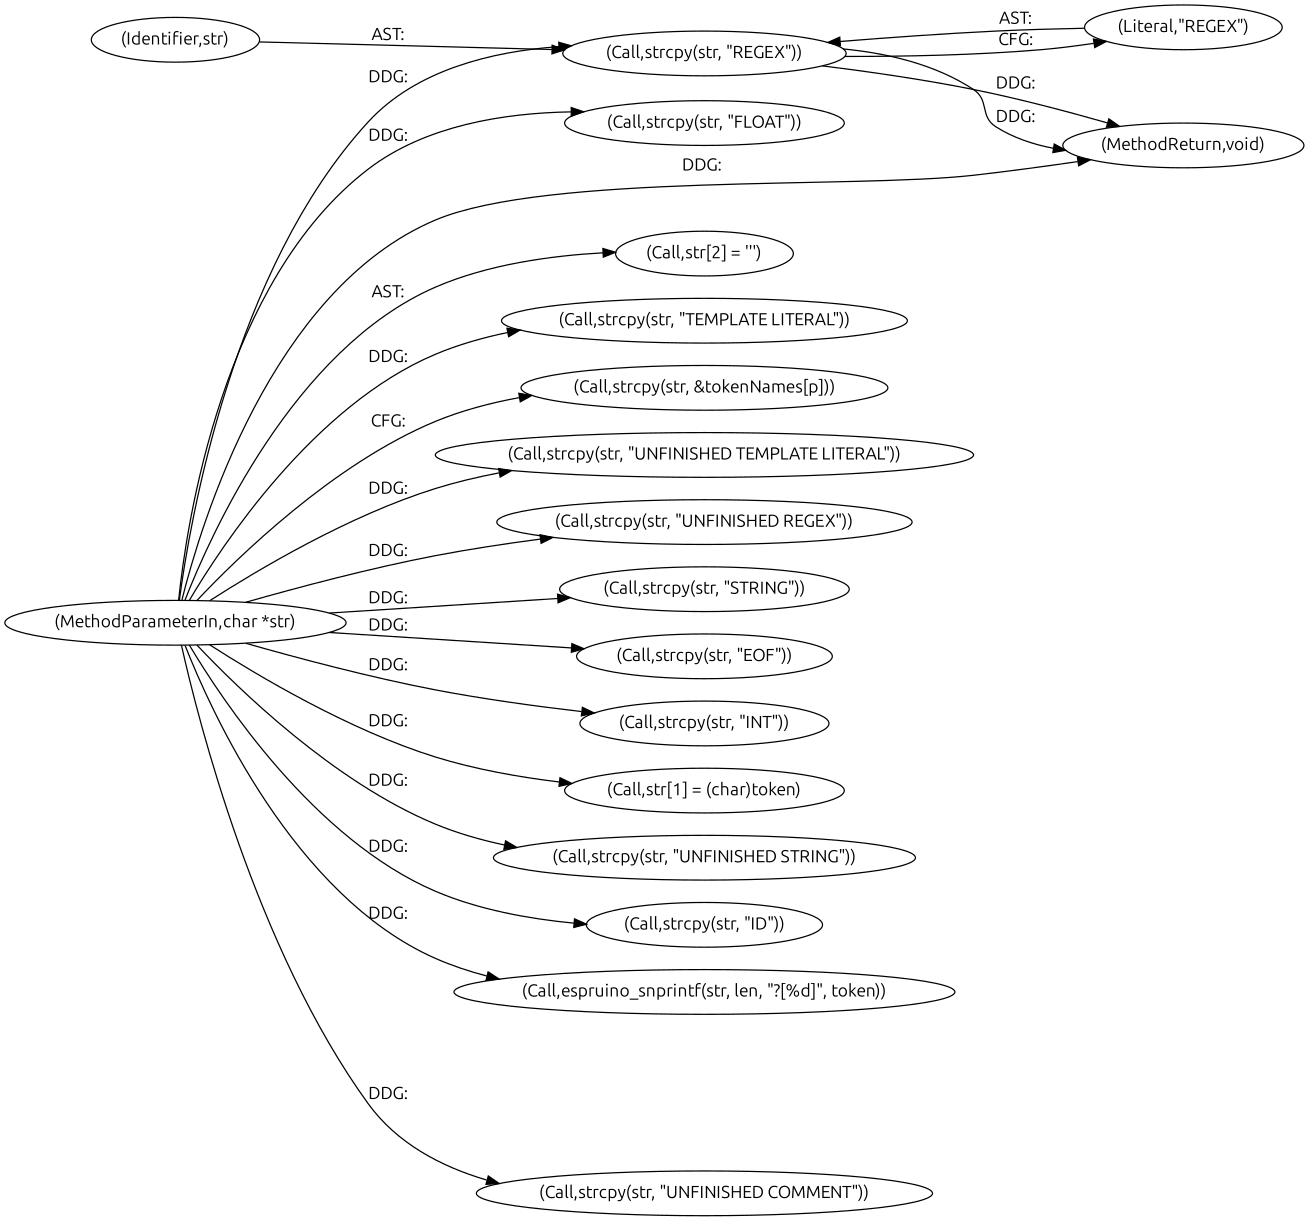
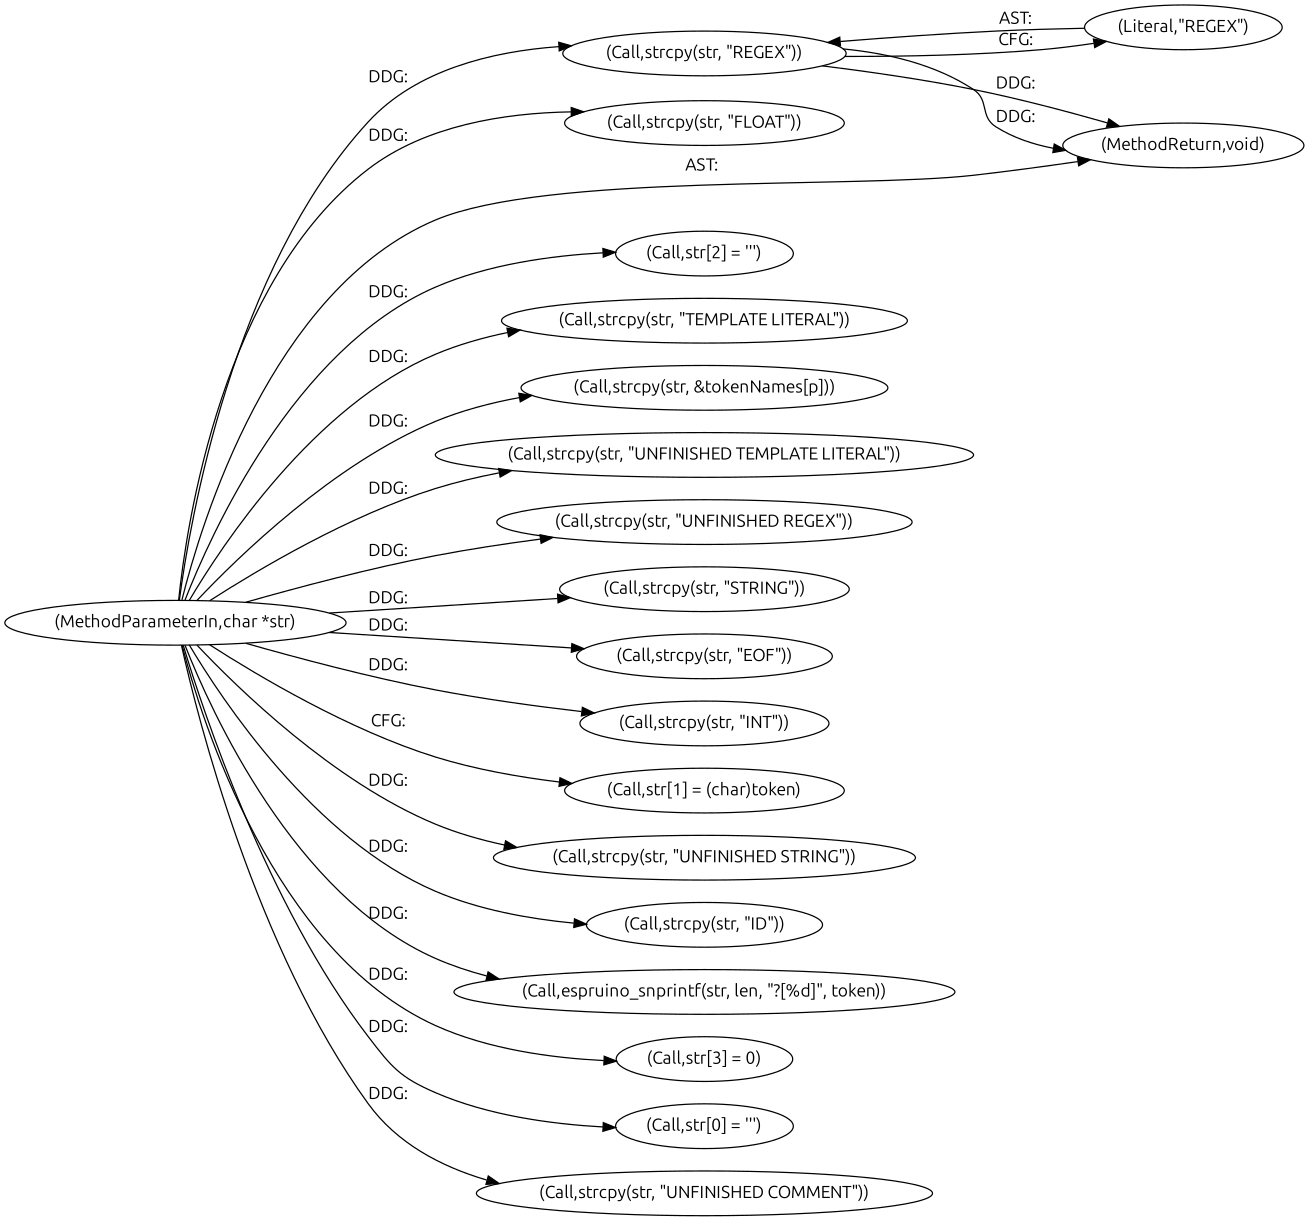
node "(Identifier,str)": removed
edge "(MethodParameterIn,char *str)" -> "(MethodReturn,void)": label "DDG: " -> "AST: "
edge "(MethodParameterIn,char *str)" -> "(Call,str[2] = ''')": label "AST: " -> "DDG: "
edge "(MethodParameterIn,char *str)" -> "(Call,strcpy(str, &tokenNames[p]))": label "CFG: " -> "DDG: "
edge "(MethodParameterIn,char *str)" -> "(Call,str[1] = (char)token)": label "DDG: " -> "CFG: "
node "(Call,str[3] = 0)": added
node "(Call,str[0] = ''')": added
